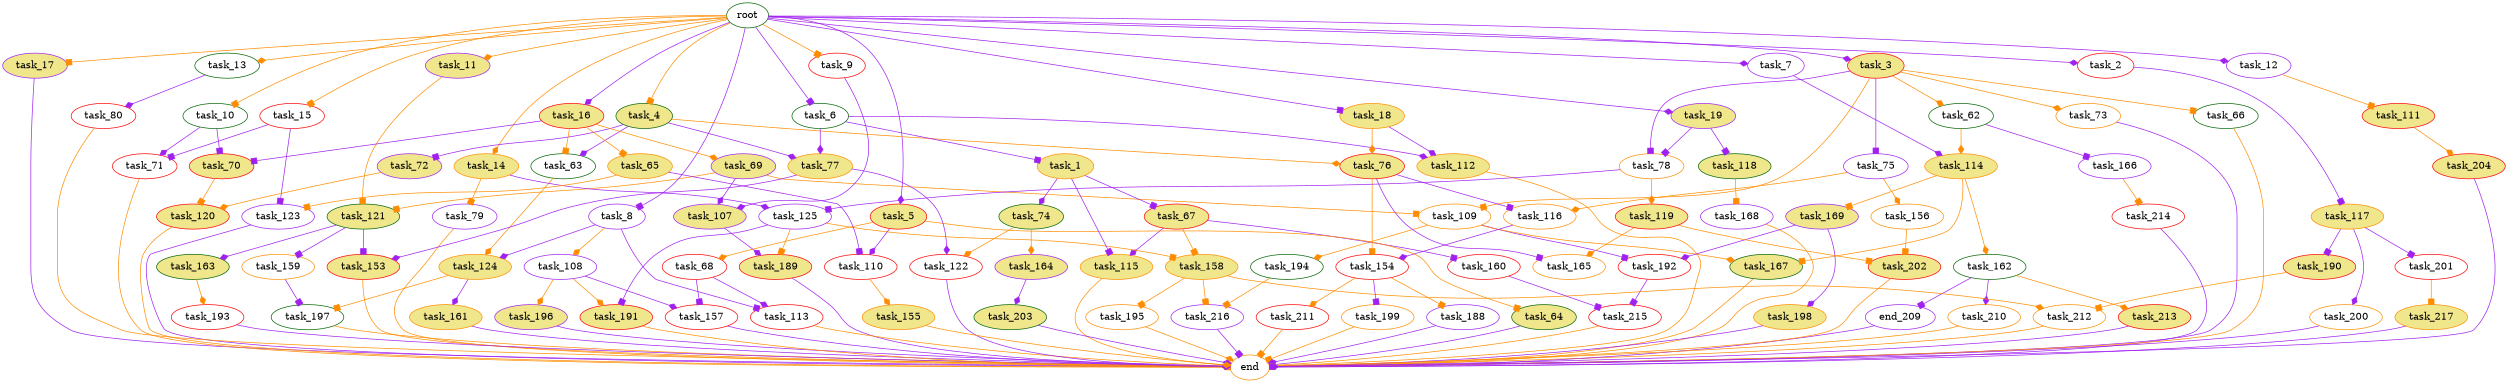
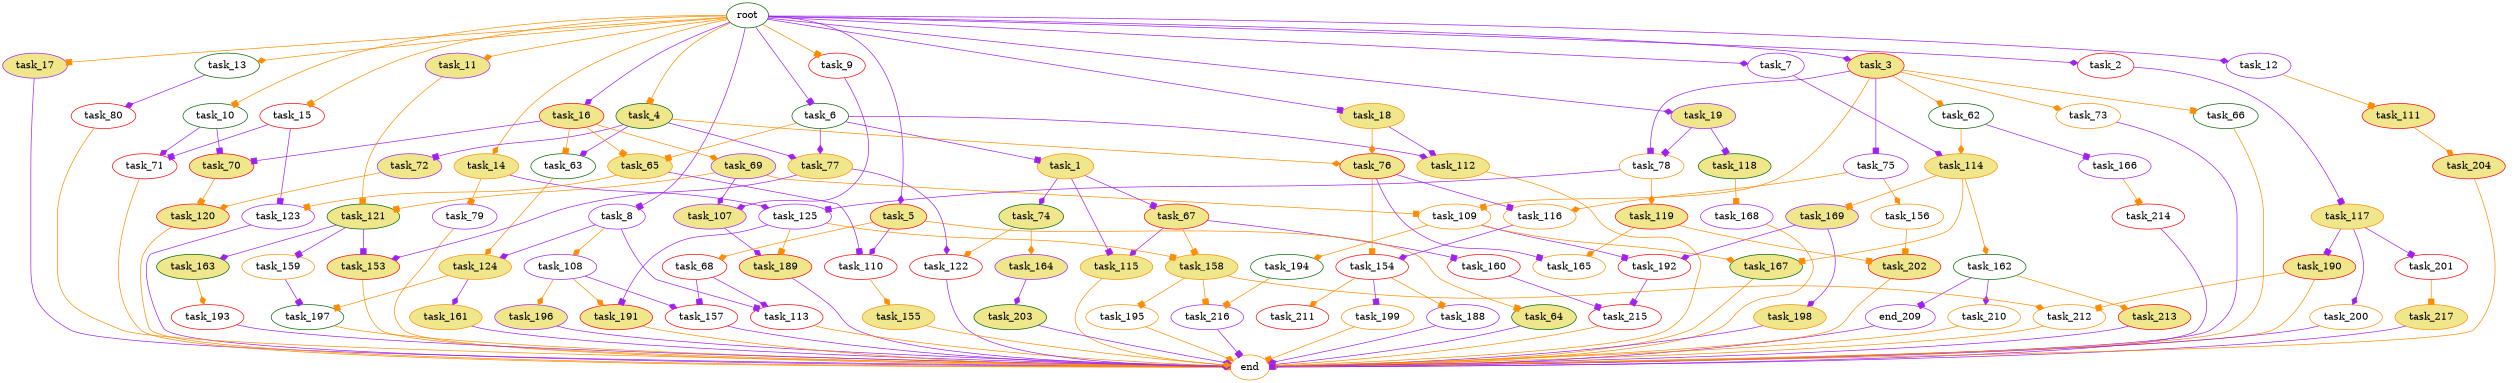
edge "task_6" -> "task_65": added
edge "task_211" -> "end": now "task_190" -> "end"
edge "task_204" -> "end": color purple -> darkorange
